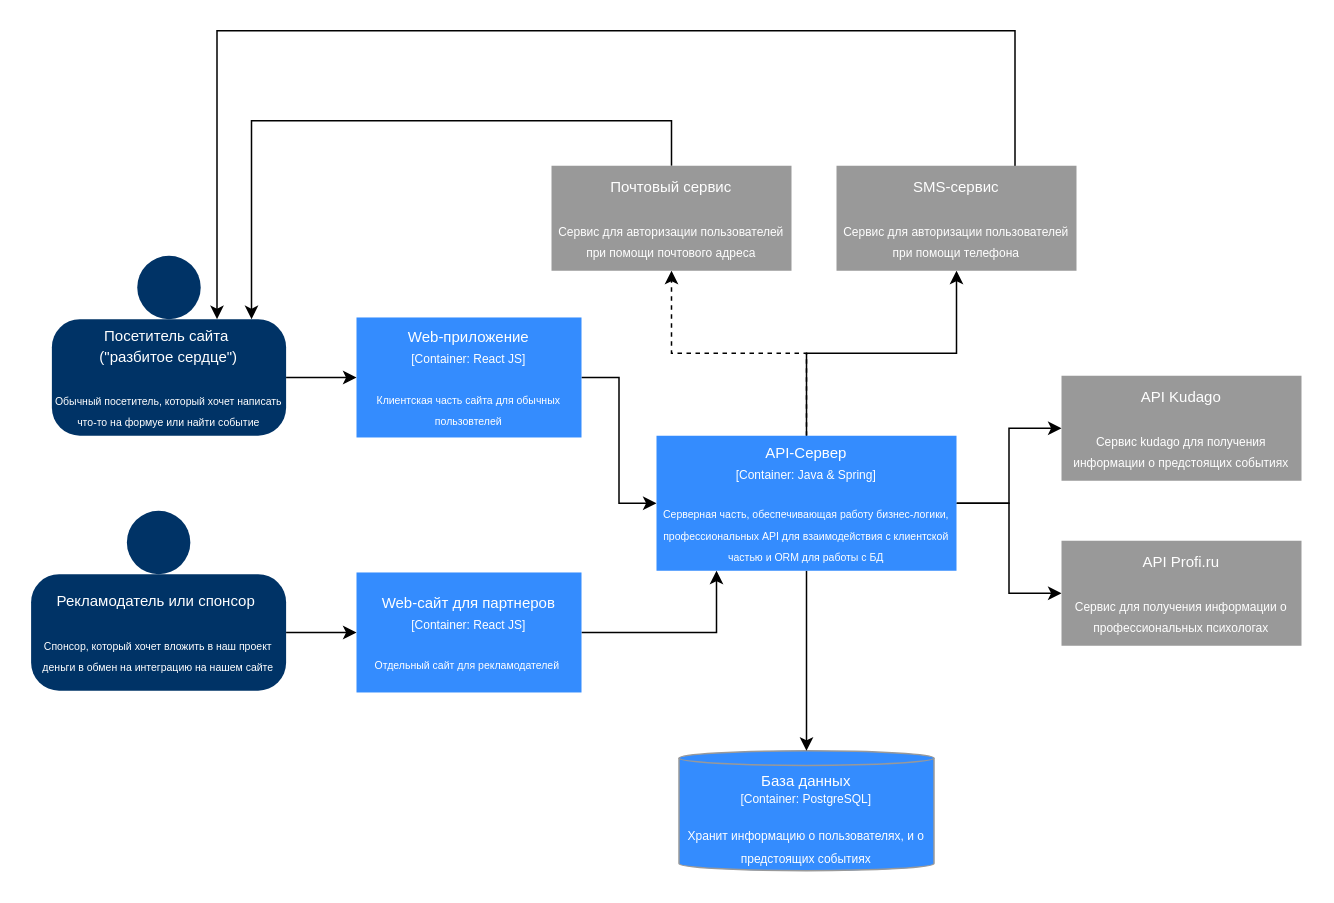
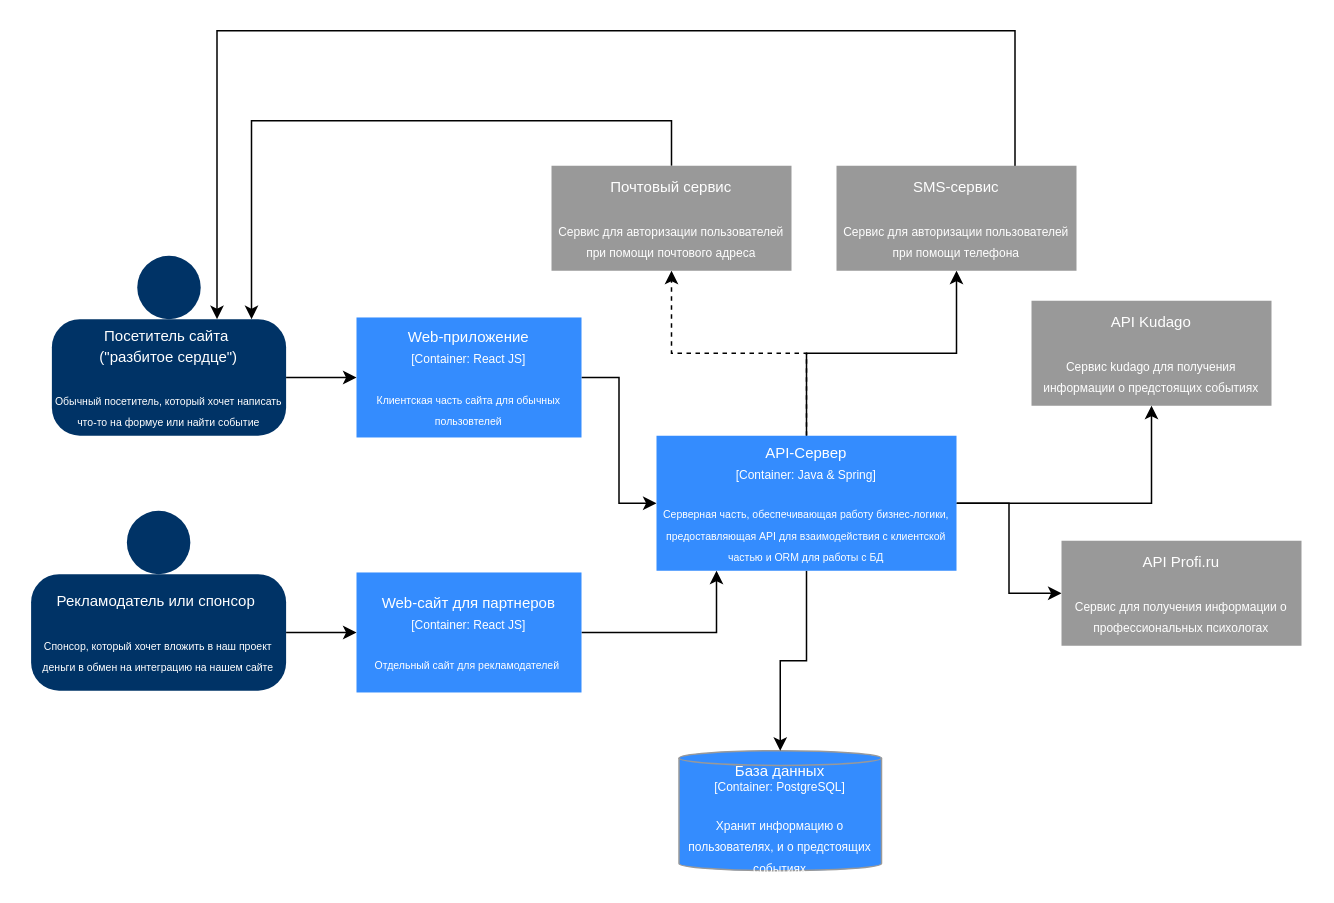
node "API Kudago Сервис kudago для получения информации о предстоящих событиях": moved (1181, 428) -> (1151, 353)
node "API-Сервер [Container: Java & Spring] Серверная часть, обеспечивающая работу бизнес-логики, профессиональных API для взаимодействия с клиентской частью и ORM для работы с БД": label "API-Сервер [Container: Java & Spring] Серверная часть, обеспечивающая работу бизнес-логики, профессиональных API для взаимодействия с клиентской частью и ORM для работы с БД" -> "API-Сервер [Container: Java & Spring] Серверная часть, обеспечивающая работу бизнес-логики, предоставляющая API для взаимодействия с клиентской частью и ORM для работы с БД"
node "База данных [Container: PostgreSQL] Хранит информацию о пользователях, и о предстоящих событиях": size 255x120 -> 203x120
